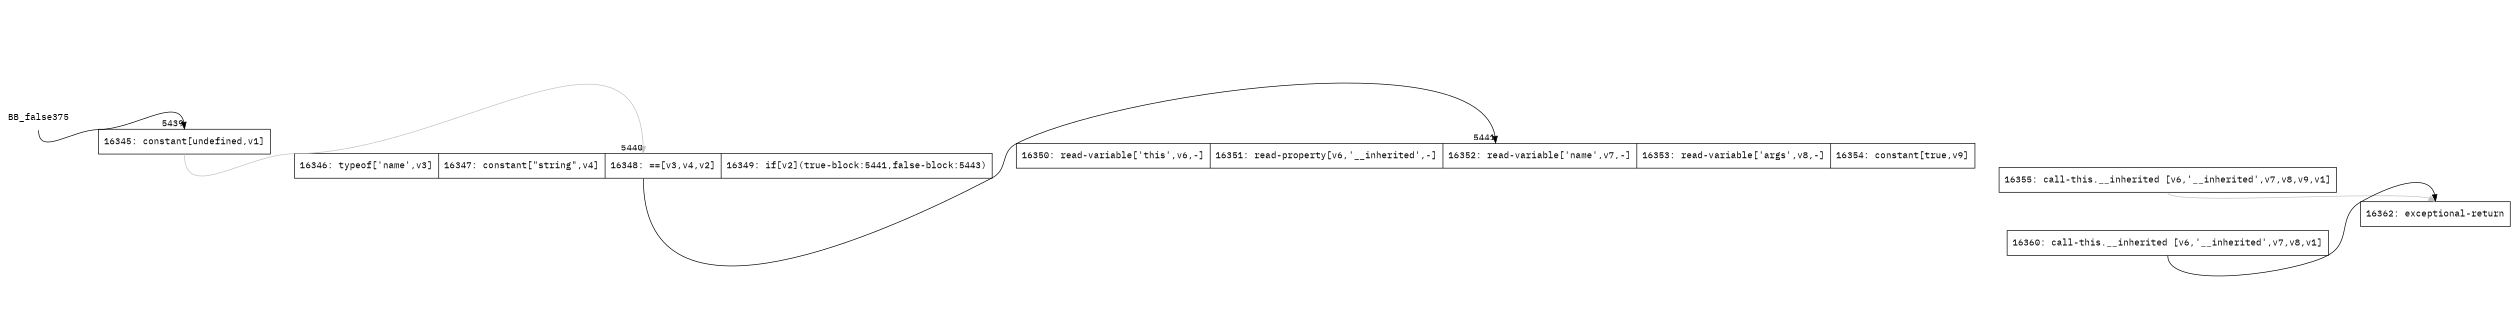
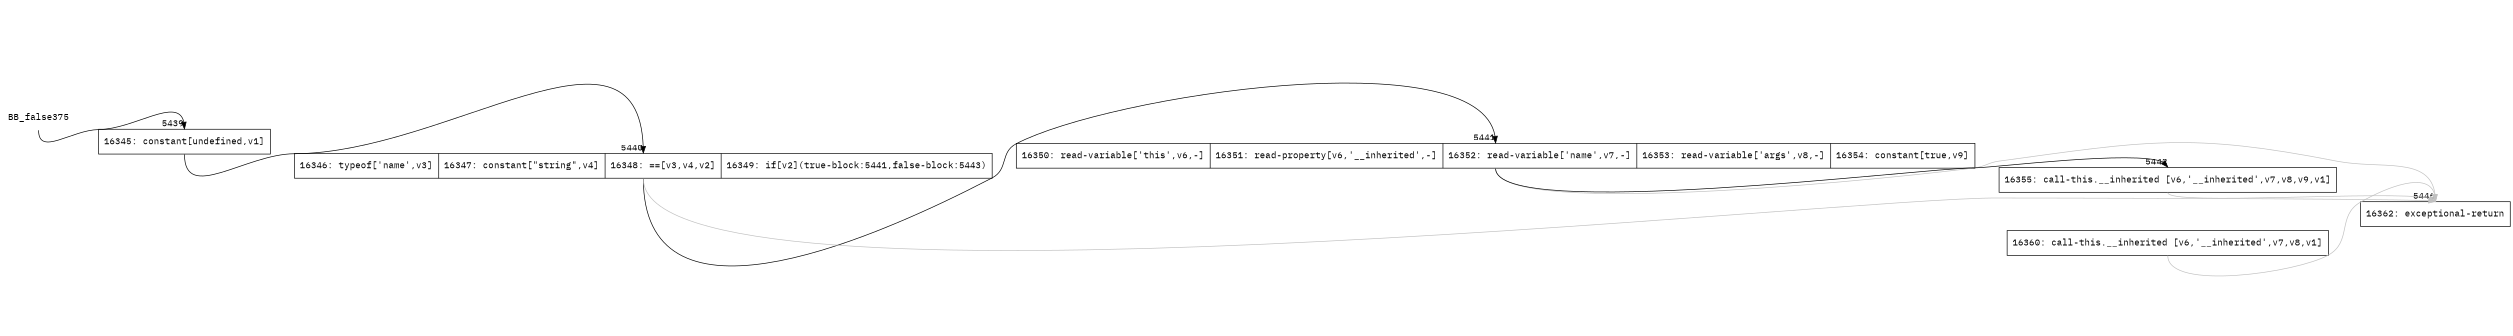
edge "16345: constant[undefined,v1]" -> "16346: typeof['name',v3]": color gray -> black
edge "16350: read-variable['this',v6,-]" -> "16362: exceptional-return": added
edge "16350: read-variable['this',v6,-]" -> "16355: call-this.__inherited [v6,'__inherited',v7,v8,v9,v1]": added
edge "16346: typeof['name',v3]" -> "16362: exceptional-return": added
edge "16360: call-this.__inherited [v6,'__inherited',v7,v8,v1]" -> "16362: exceptional-return": color black -> gray
